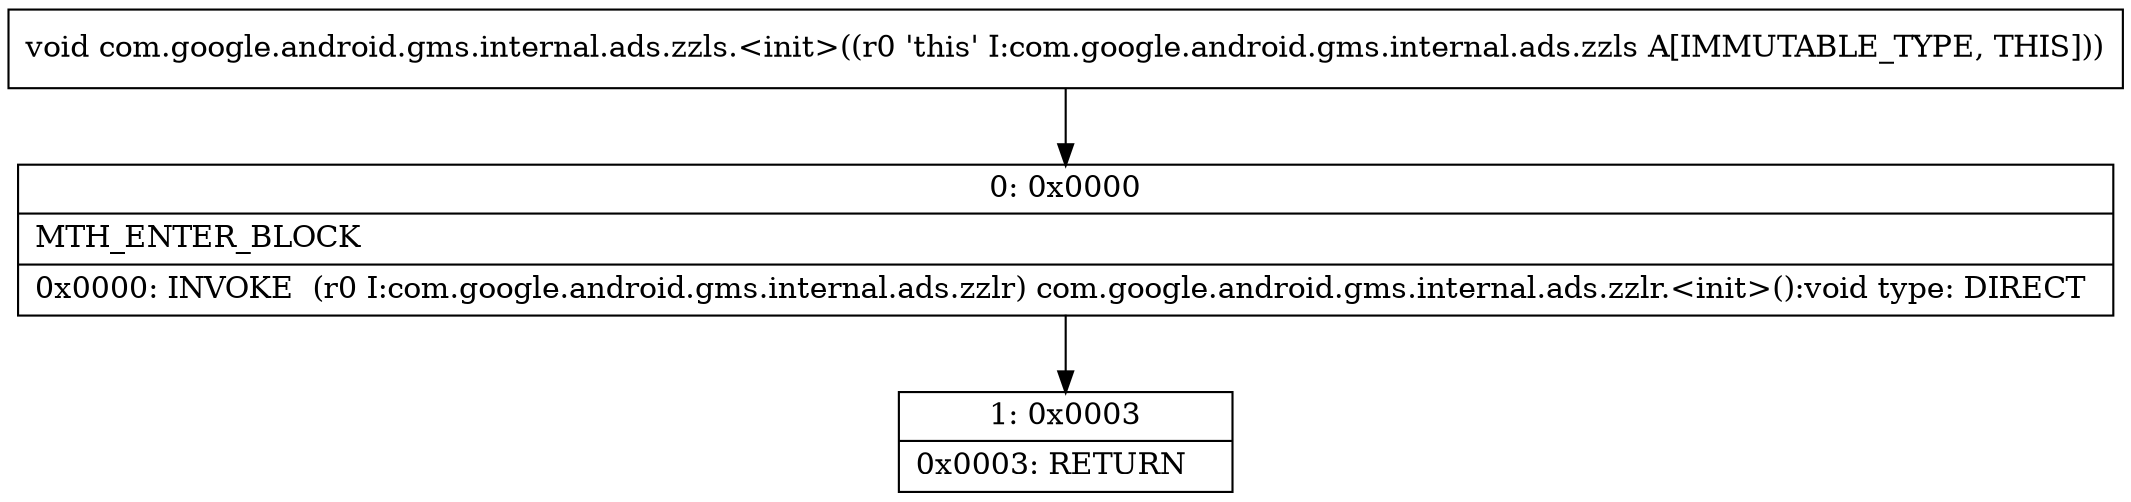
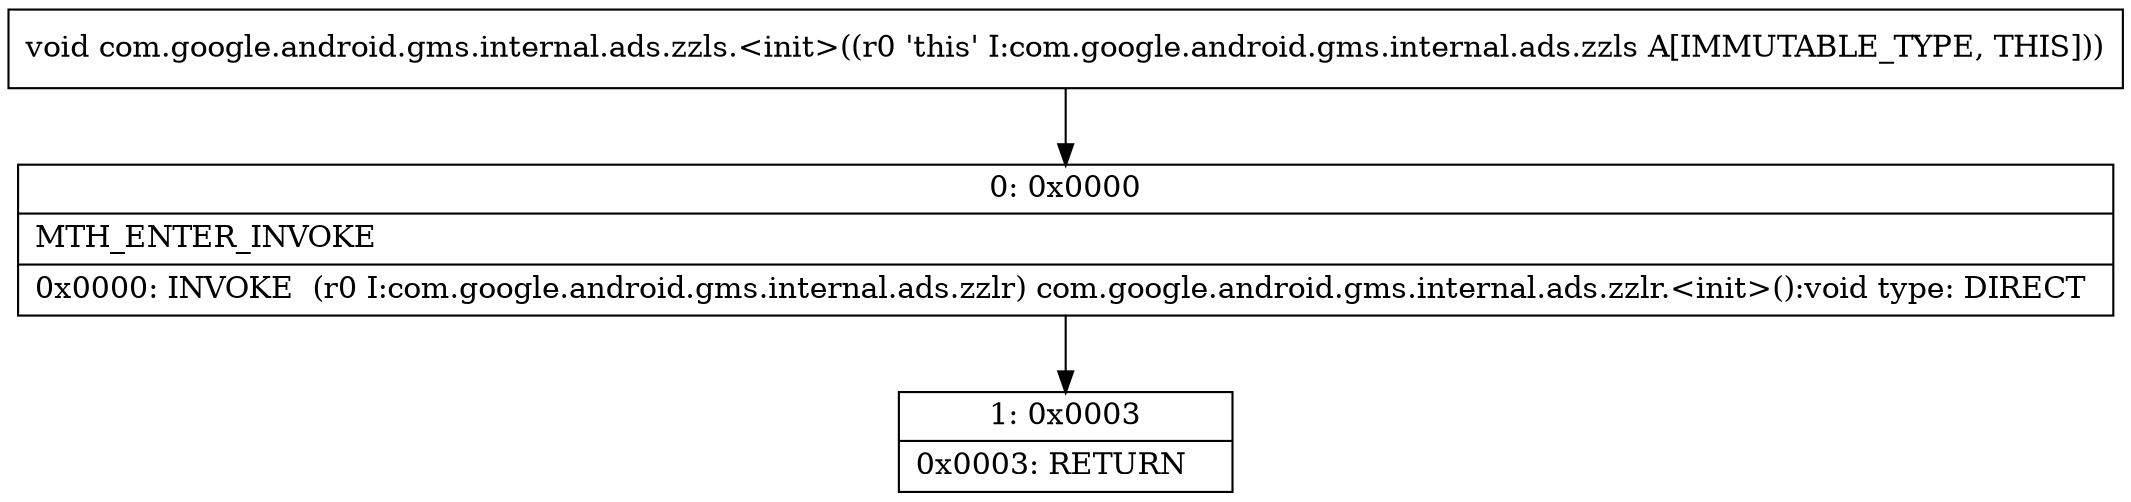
node "0: 0x0000": text "MTH_ENTER_BLOCK" -> "MTH_ENTER_INVOKE"
